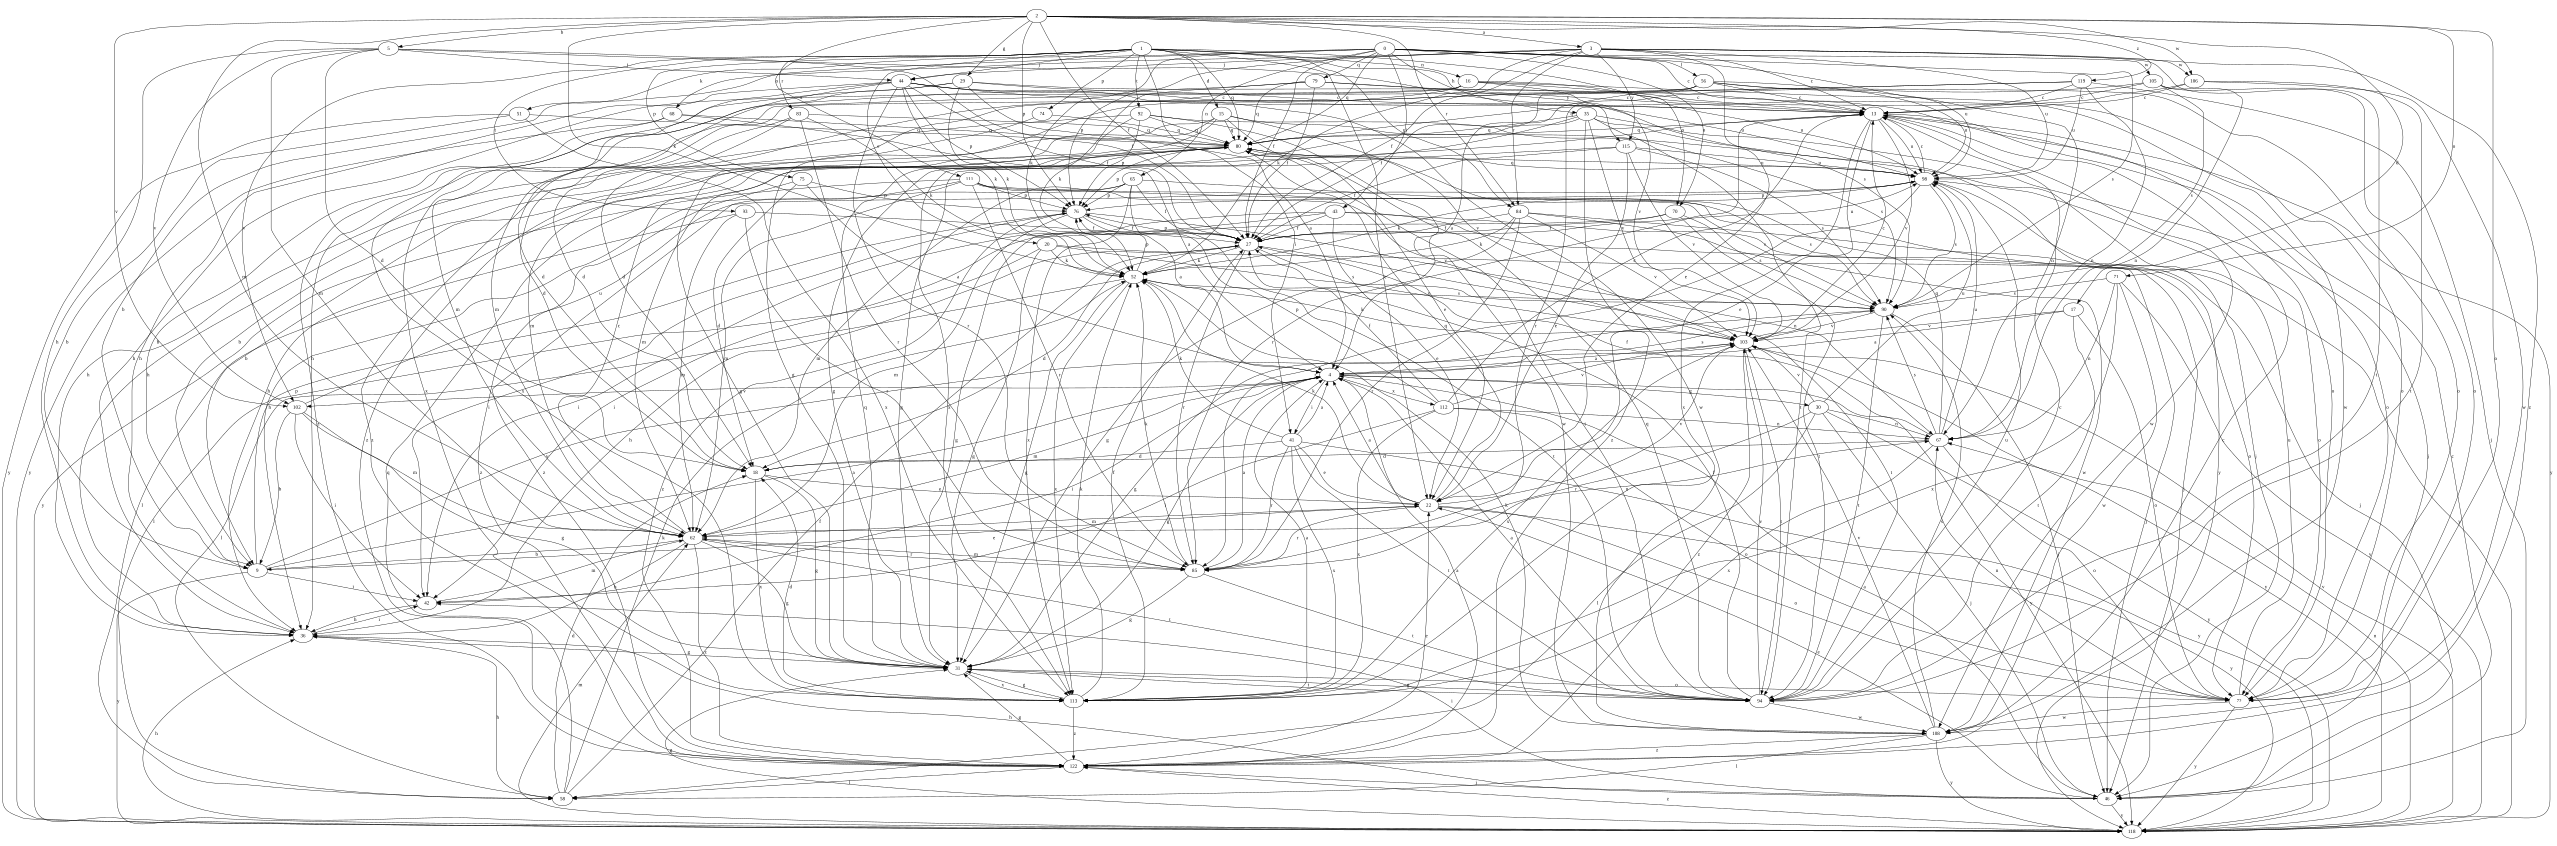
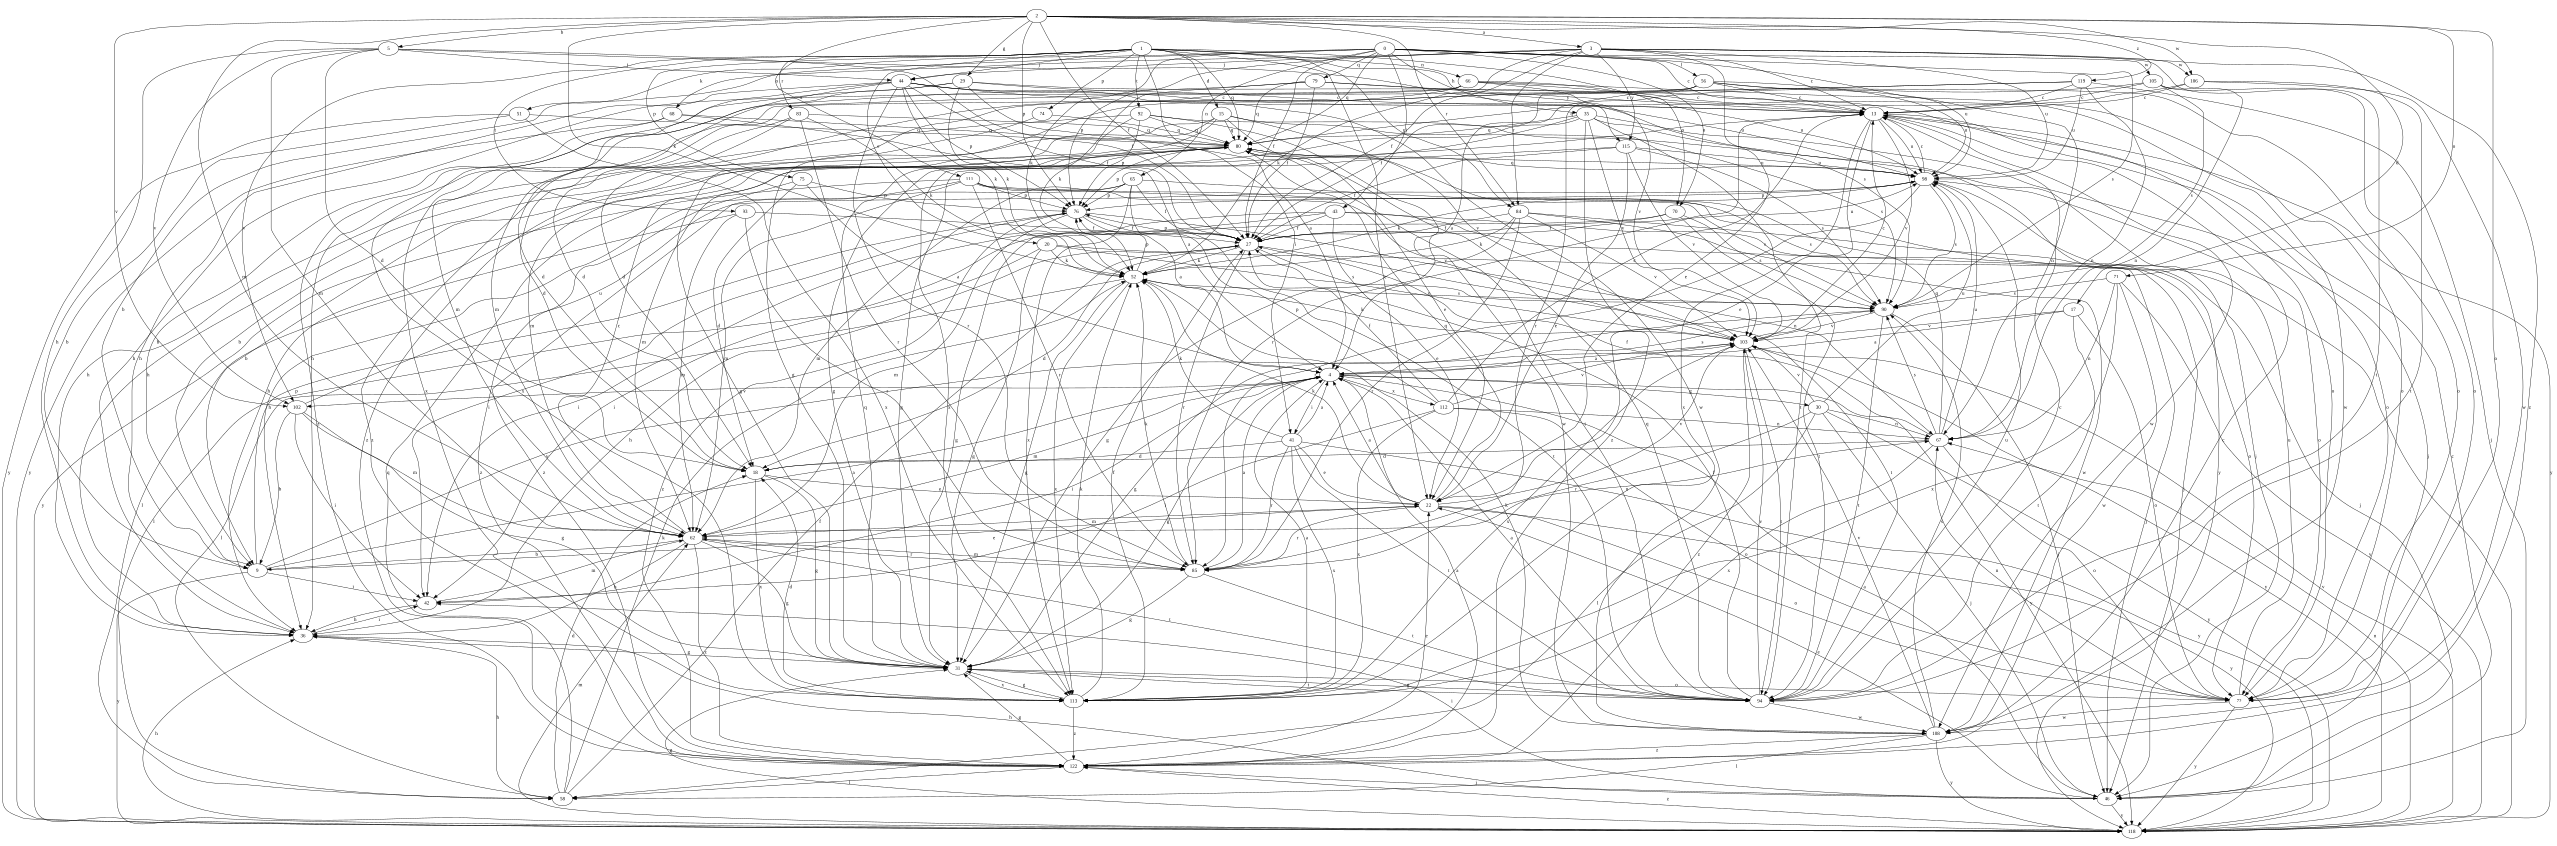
node "16": label "16" -> "66"
edge "13" -> "80": removed, label "q"
